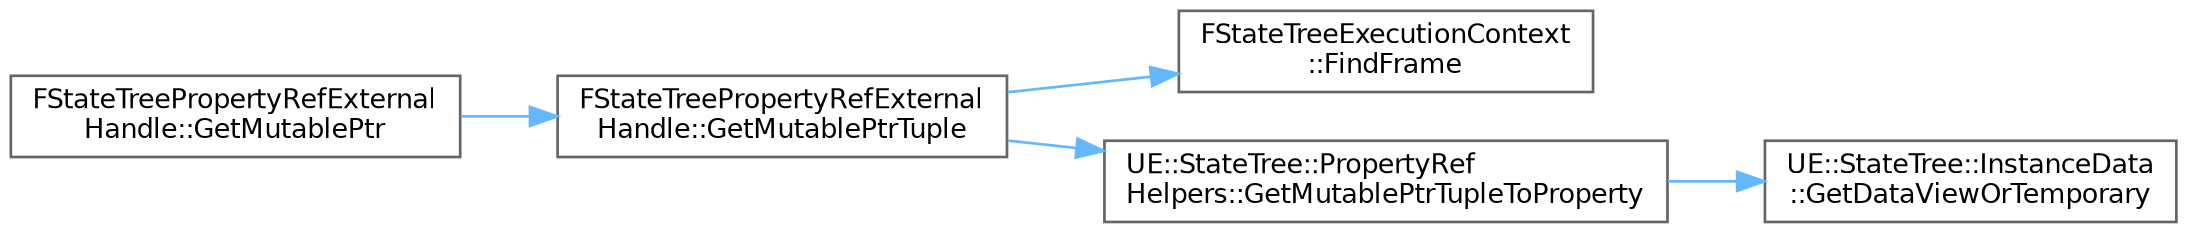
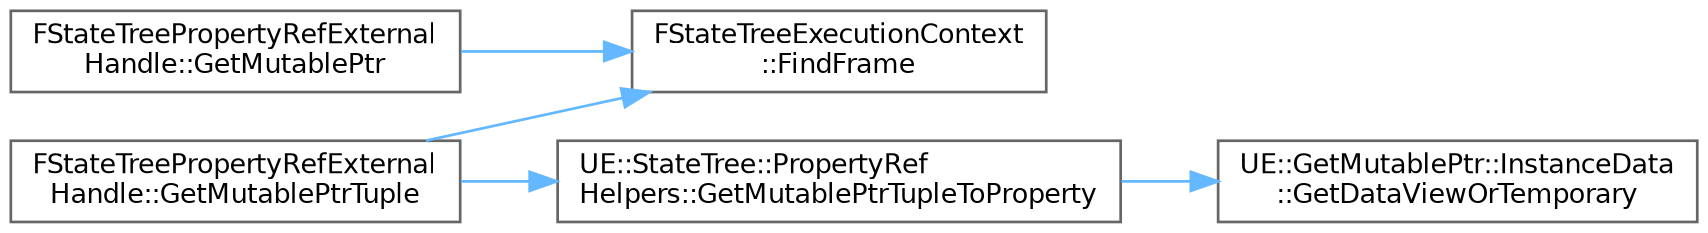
edge "FStateTreePropertyRefExternal Handle::GetMutablePtr" -> "FStateTreePropertyRefExternal Handle::GetMutablePtrTuple": now "FStateTreePropertyRefExternal Handle::GetMutablePtr" -> "FStateTreeExecutionContext ::FindFrame"
node "UE::StateTree::InstanceData ::GetDataViewOrTemporary": label "UE::StateTree::InstanceData ::GetDataViewOrTemporary" -> "UE::GetMutablePtr::InstanceData ::GetDataViewOrTemporary"
